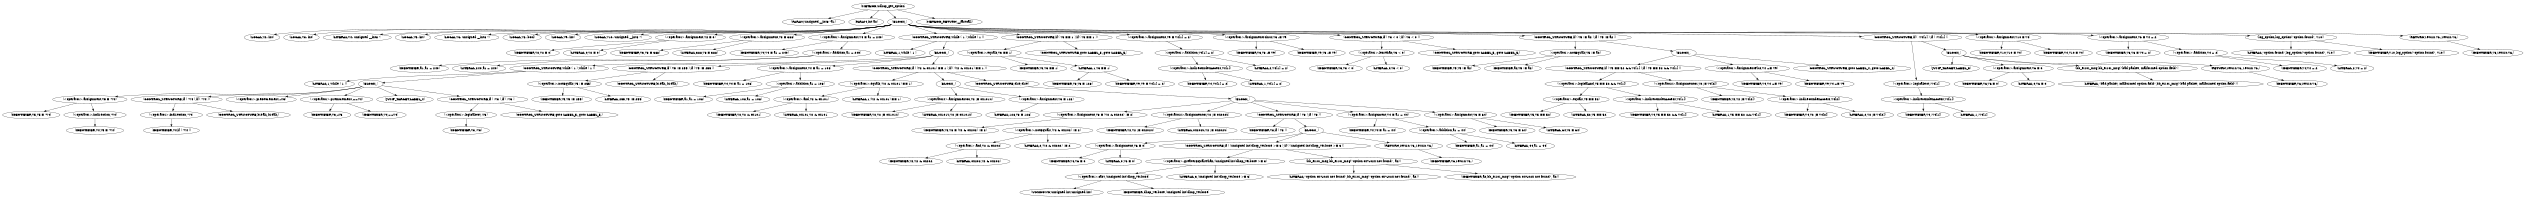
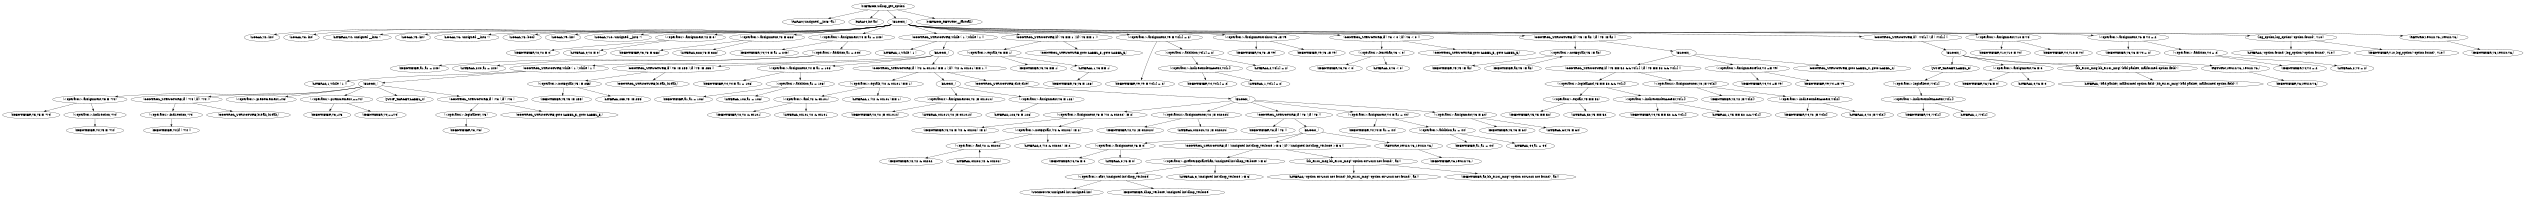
edge "(<operator>.notEquals,v5 != a2)" -> "(IDENTIFIER,a2,v5 != a2)": reversed
edge "(CONTROL_STRUCTURE,if ( !v4[1] ),if ( !v4[1] ))" -> "(<operator>.logicalNot,!v4[1])": now "(JUMP_TARGET,LABEL_5)" -> "(<operator>.logicalNot,!v4[1])"
edge "(LITERAL,1,v3 == 1)" -> "(IDENTIFIER,v9,v9 = v4[1] + 2)": now "(<operator>.assignment,v9 = v4[1] + 2)" -> "(IDENTIFIER,v9,v9 = v4[1] + 2)"
edge "(<operator>.assignment,v8 = (v2 & 0x202) != 2)" -> "(<operator>.notEquals,(v2 & 0x202) != 2)": added
edge "(<operator>.and,v2 & 0x202)" -> "(LITERAL,0x202,v2 & 0x202)": reversed
